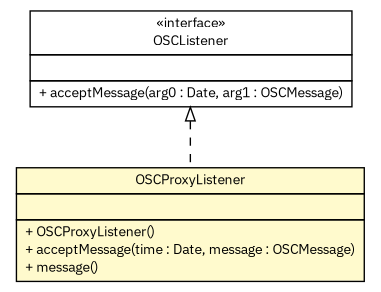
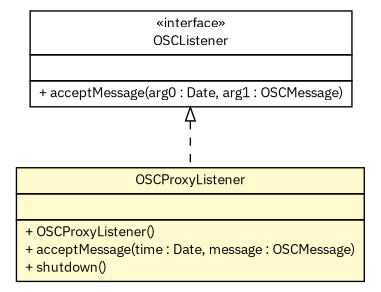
node "OSCProxyListener": text "+ message()" -> "+ shutdown()"
